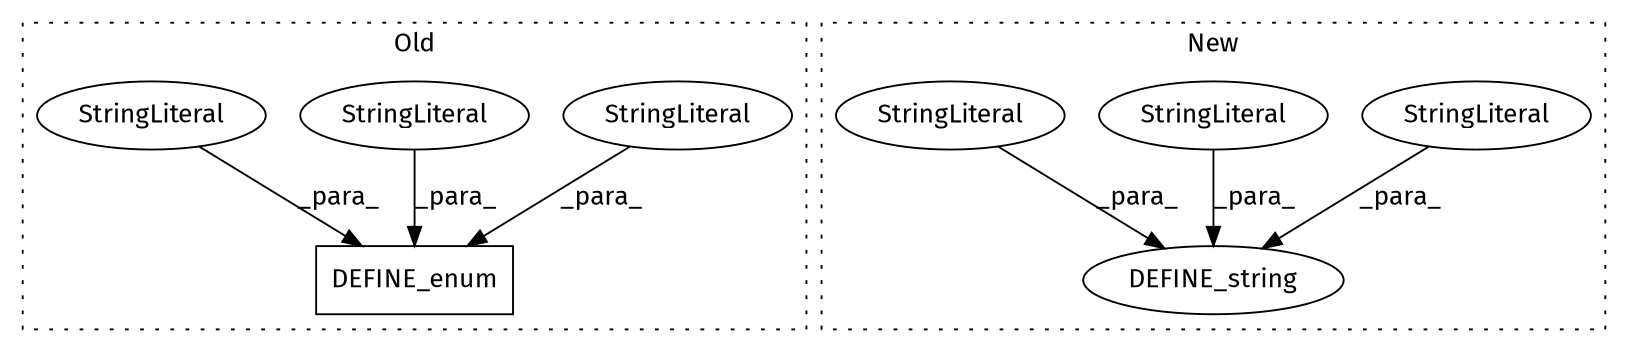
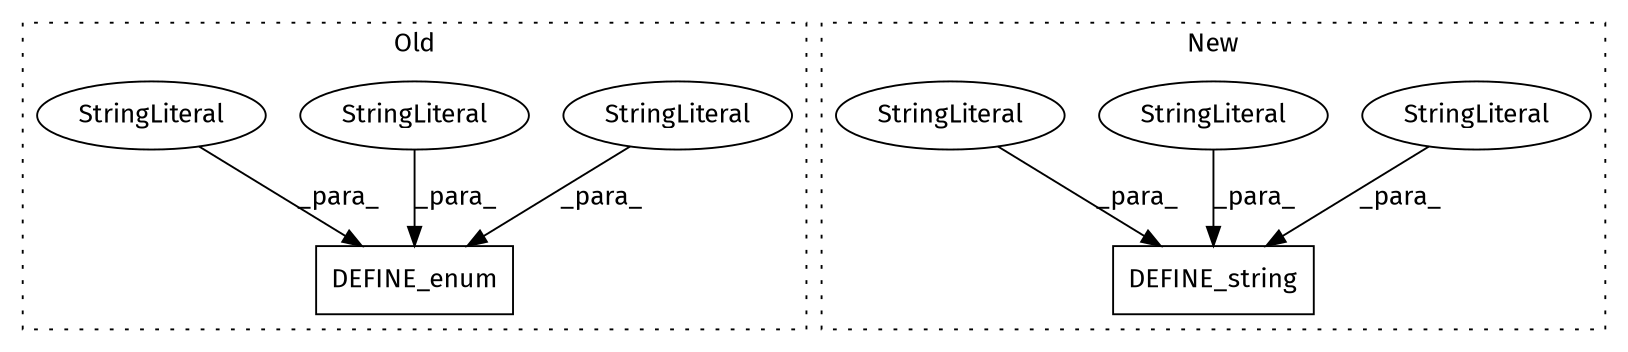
node "DEFINE_string": shape ellipse -> box
